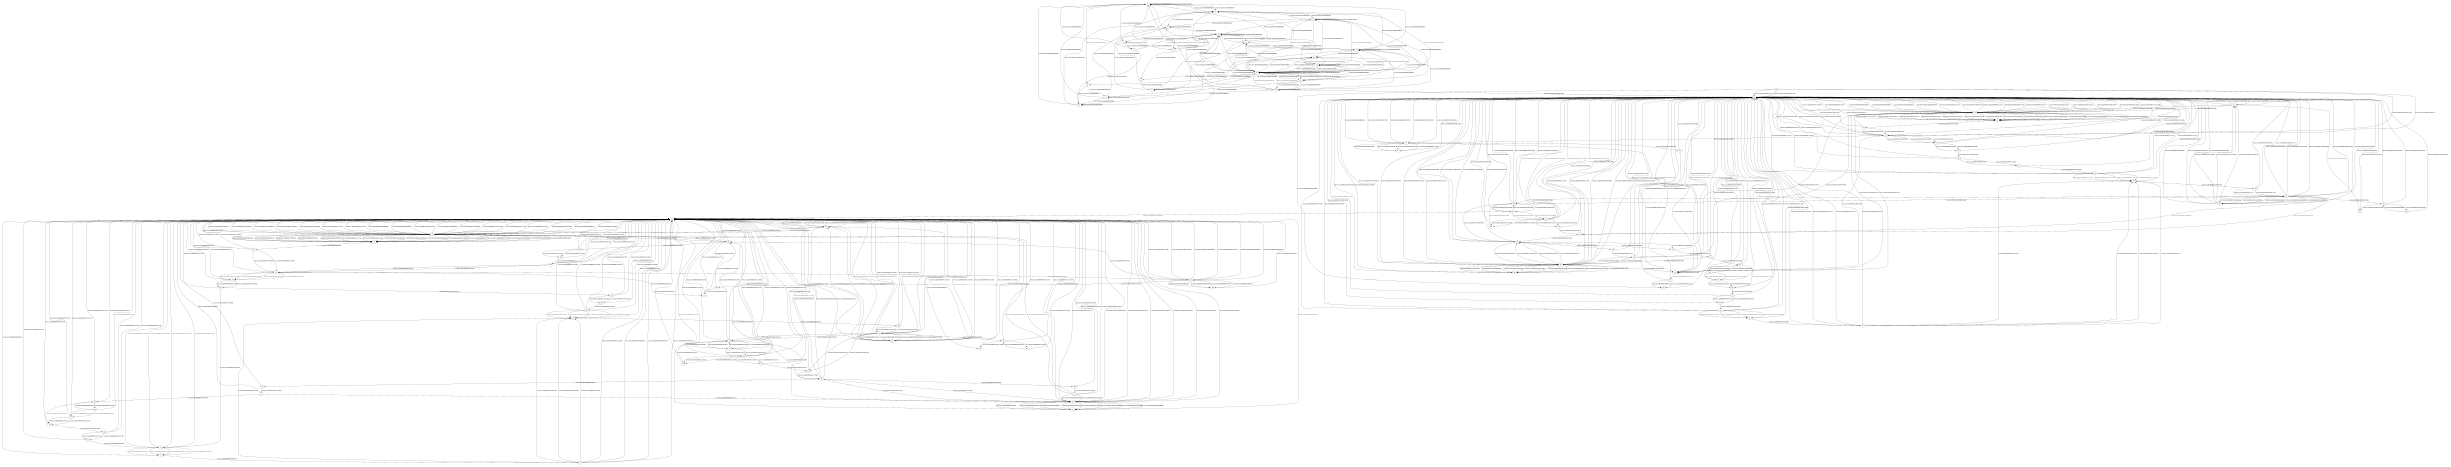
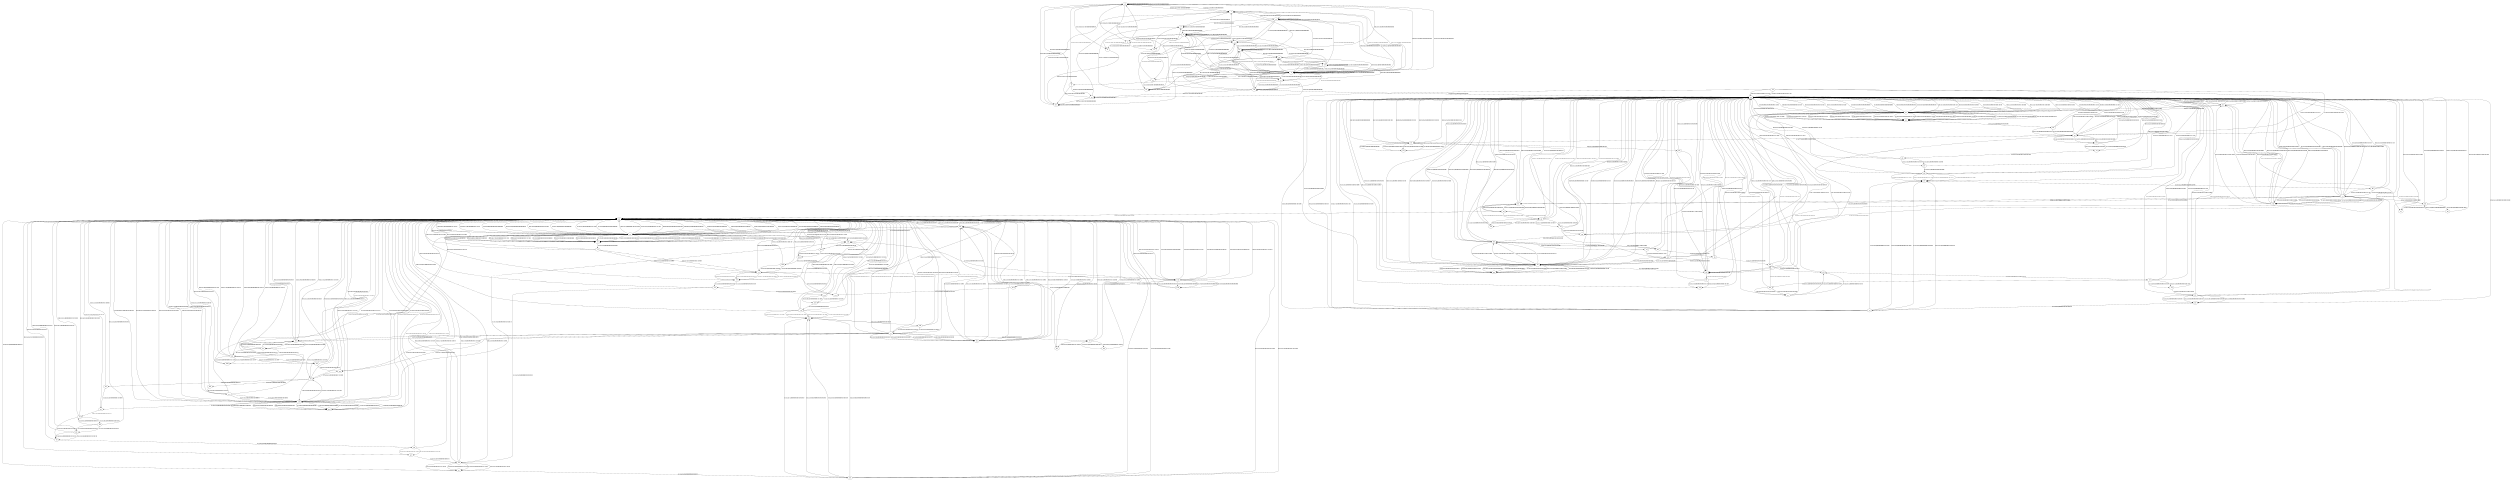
edge "s5" -> "s9": reversed
edge "s17" -> "s13": removed, label "b1xxxx1x1/b1010010000000000000"
edge "s49" -> "s50": now "s53" -> "s50"
edge "s93" -> "s100": reversed
